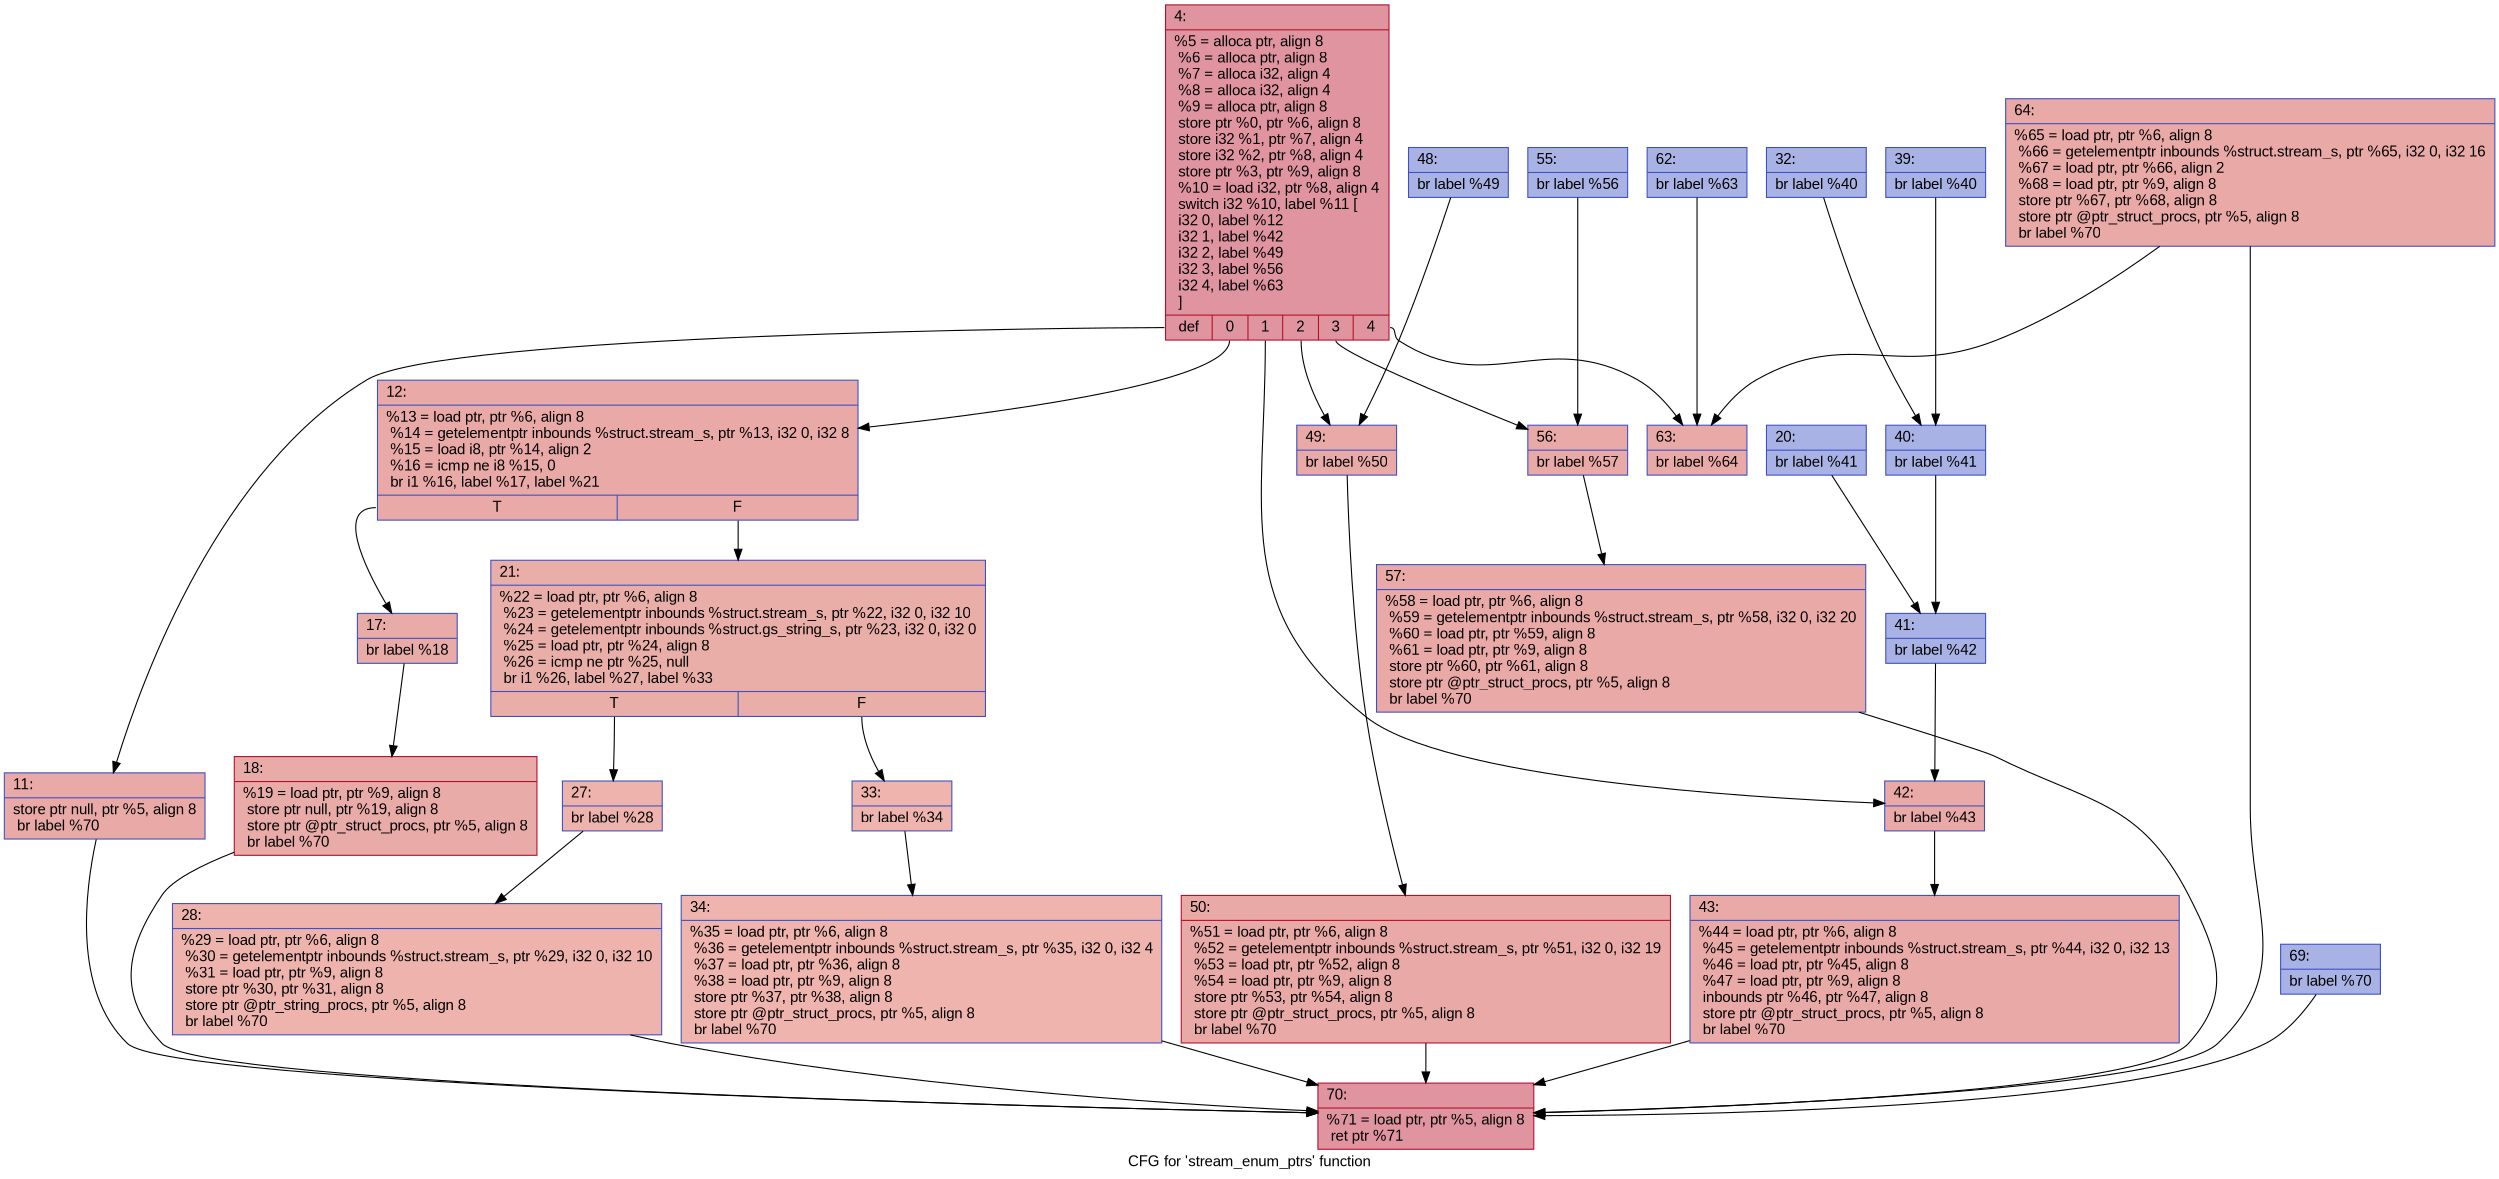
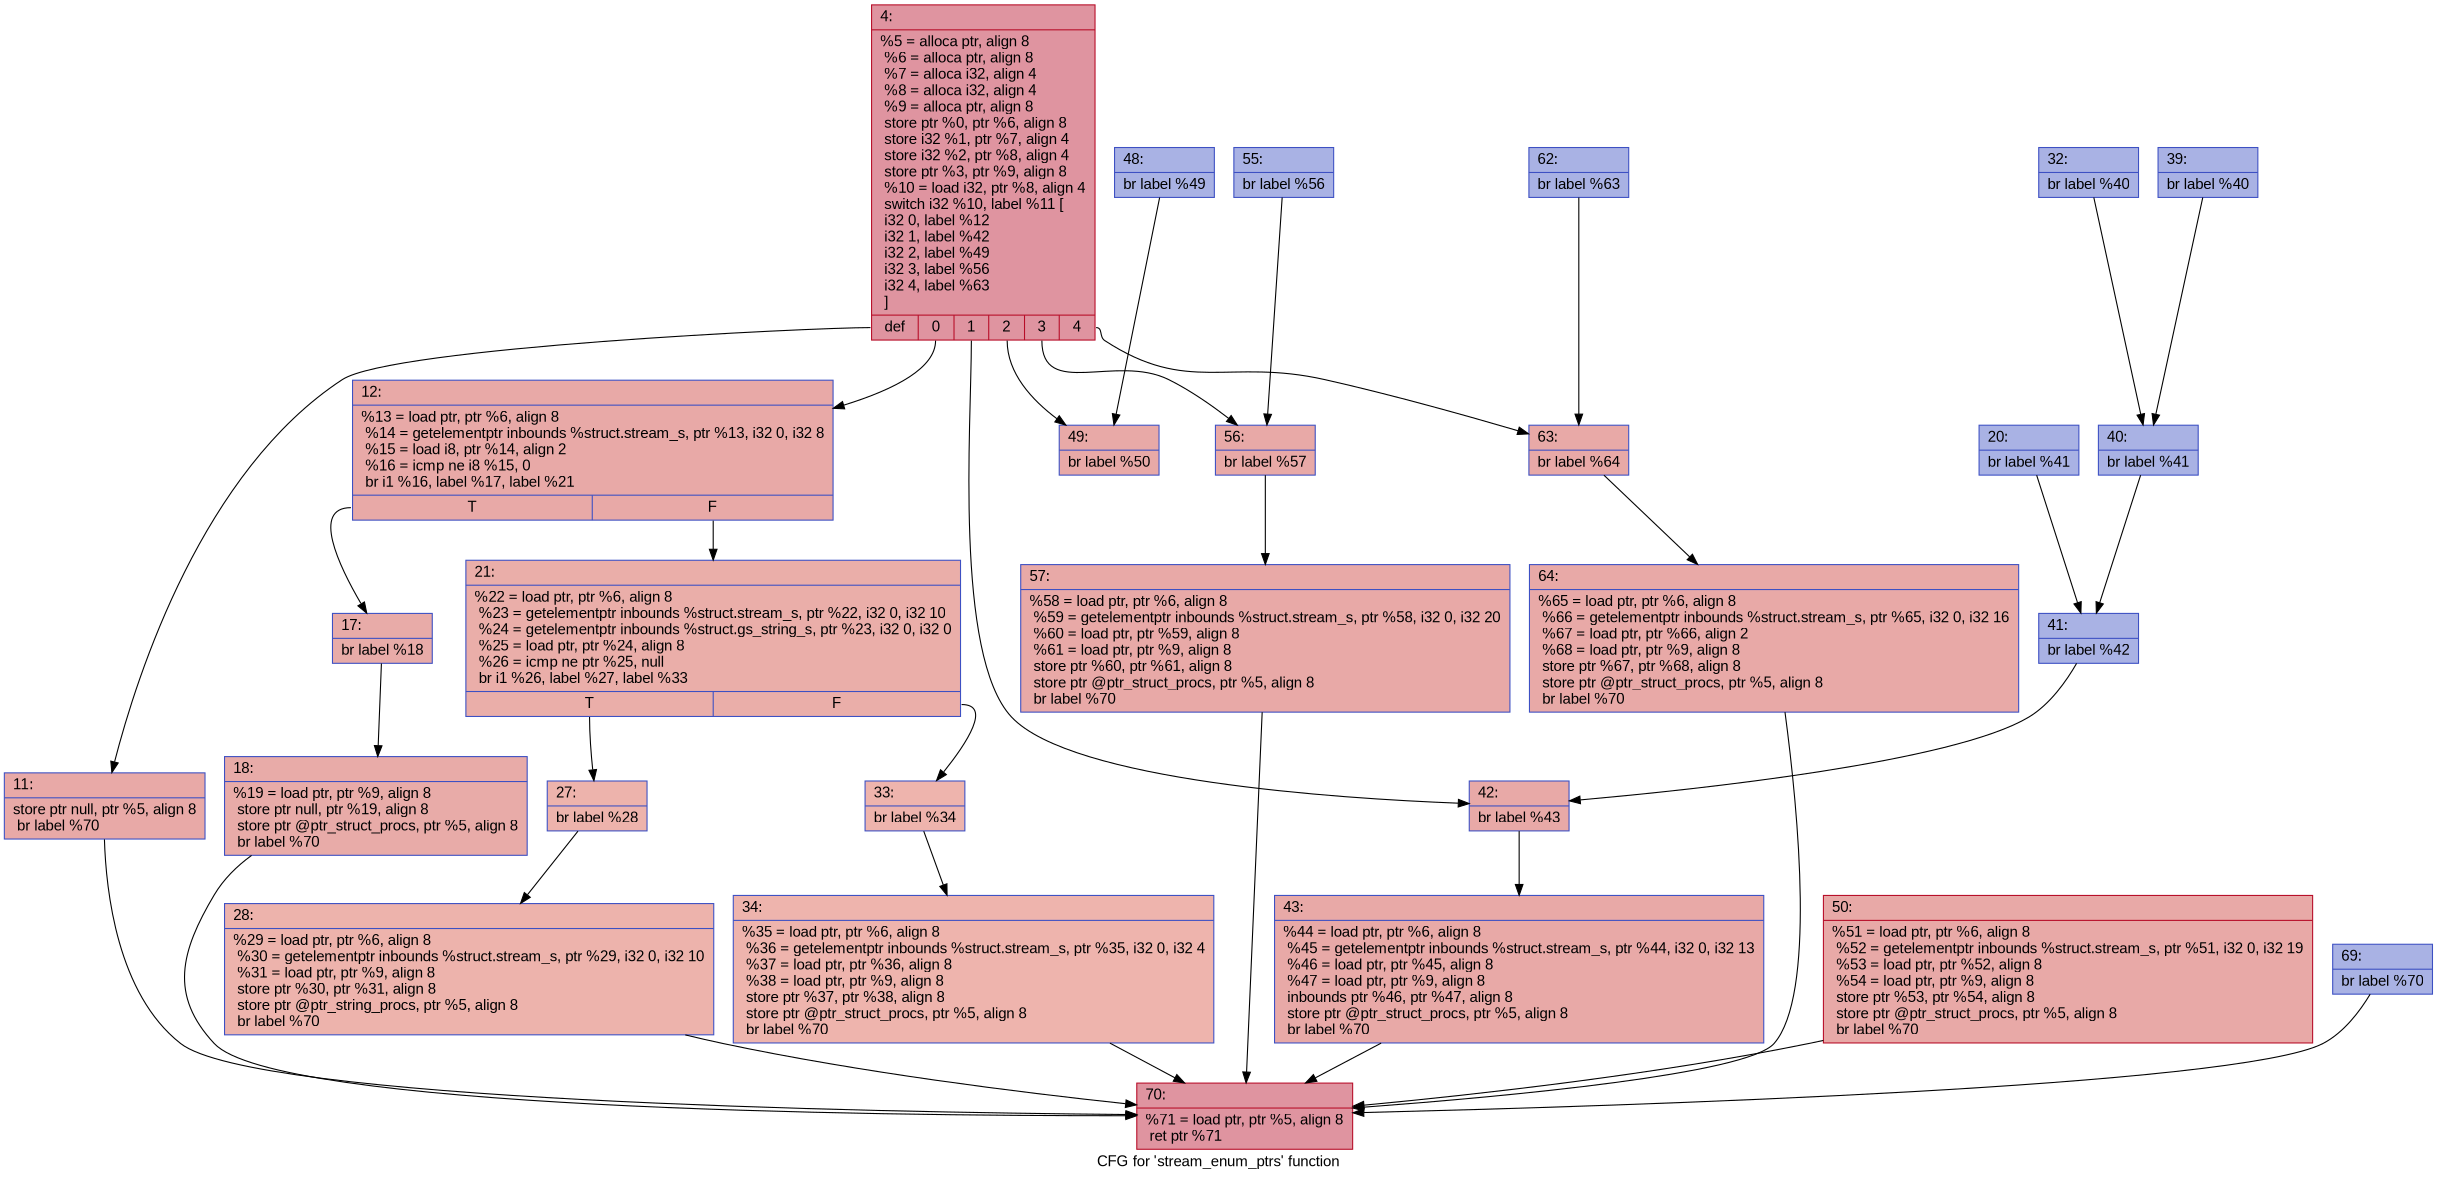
edge "64:" -> "63:": reversed
edge "49:" -> "50:": removed
node "18:": color #b70d28ff -> #3d50c3ff
